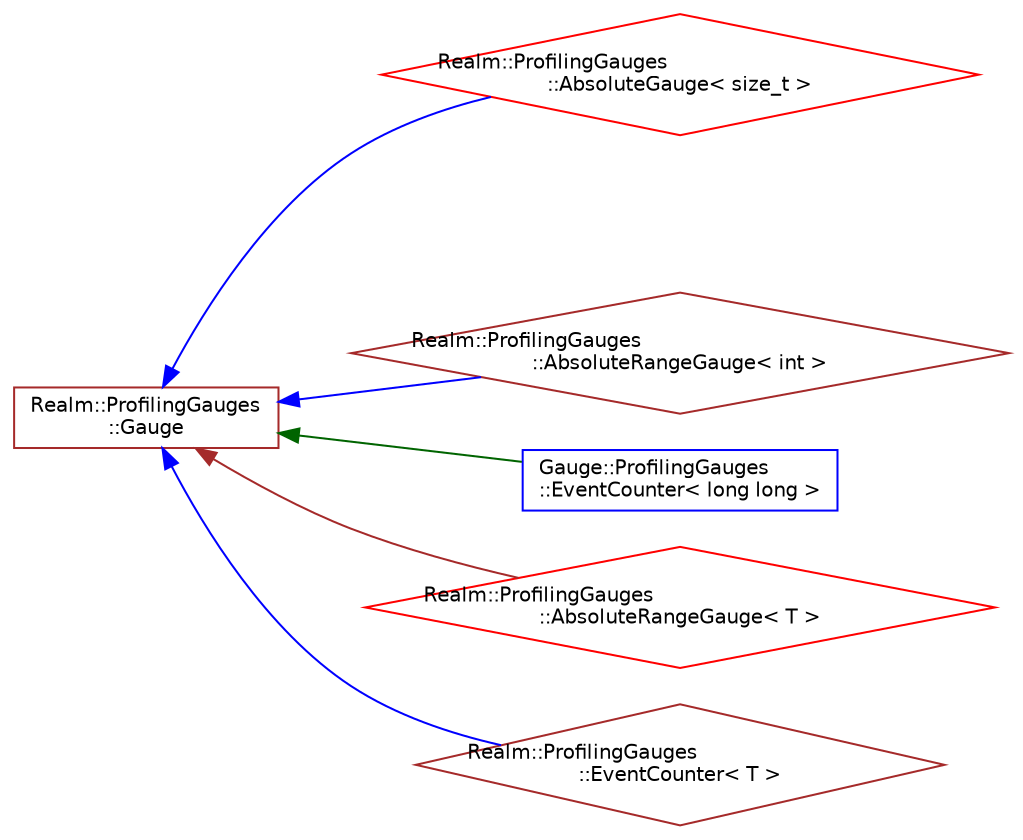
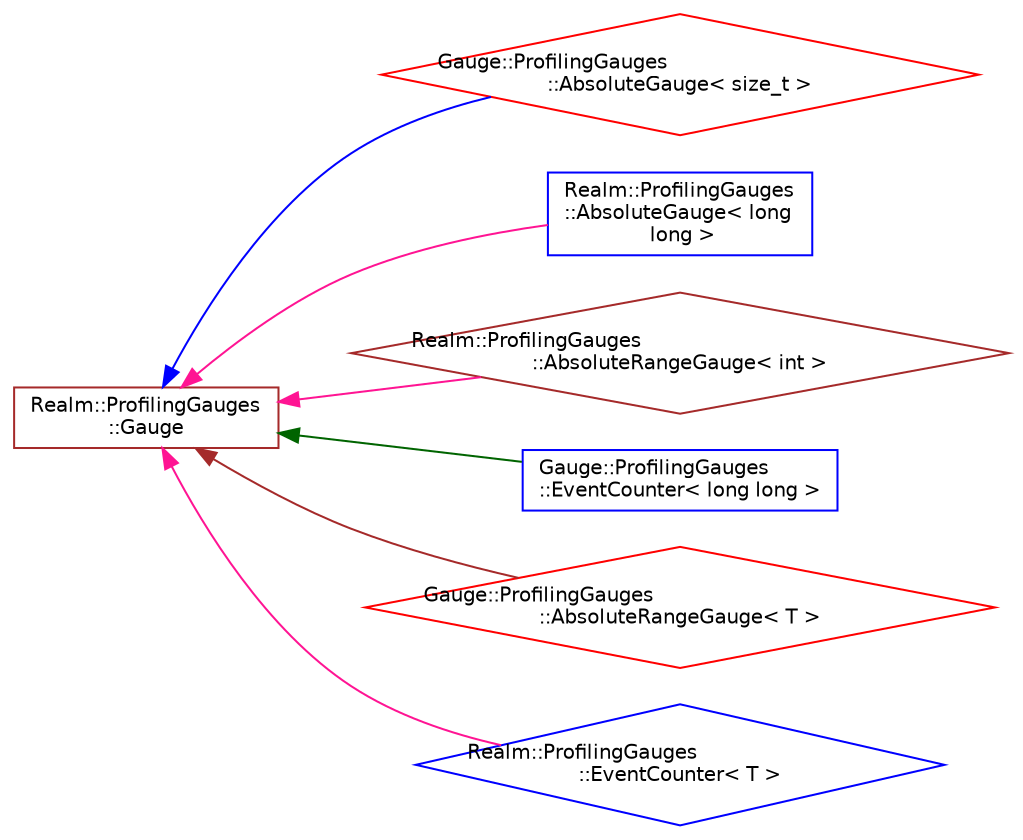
node "Realm::ProfilingGauges ::AbsoluteGauge< size_t >": label "Realm::ProfilingGauges ::AbsoluteGauge< size_t >" -> "Gauge::ProfilingGauges ::AbsoluteGauge< size_t >"
node "Realm::ProfilingGauges ::AbsoluteGauge< long long >": added
edge "Realm::ProfilingGauges ::AbsoluteRangeGauge< int >" -> "Realm::ProfilingGauges ::Gauge": color blue -> deeppink
node "Realm::ProfilingGauges ::AbsoluteRangeGauge< T >": label "Realm::ProfilingGauges ::AbsoluteRangeGauge< T >" -> "Gauge::ProfilingGauges ::AbsoluteRangeGauge< T >"
edge "Realm::ProfilingGauges ::EventCounter< T >" -> "Realm::ProfilingGauges ::Gauge": color blue -> deeppink
node "Realm::ProfilingGauges ::EventCounter< T >": color brown -> blue
